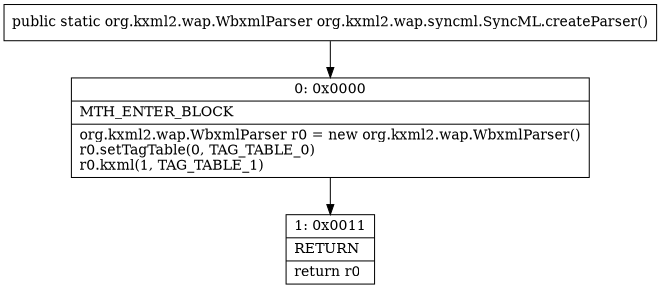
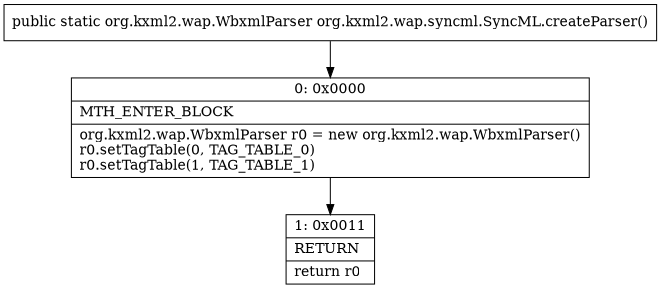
node "0: 0x0000": text "r0.kxml(1, TAG_TABLE_1)" -> "r0.setTagTable(1, TAG_TABLE_1)"
